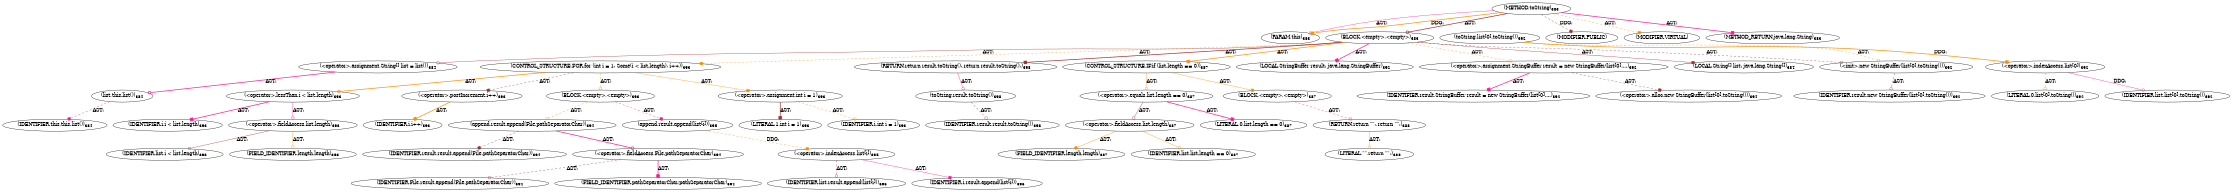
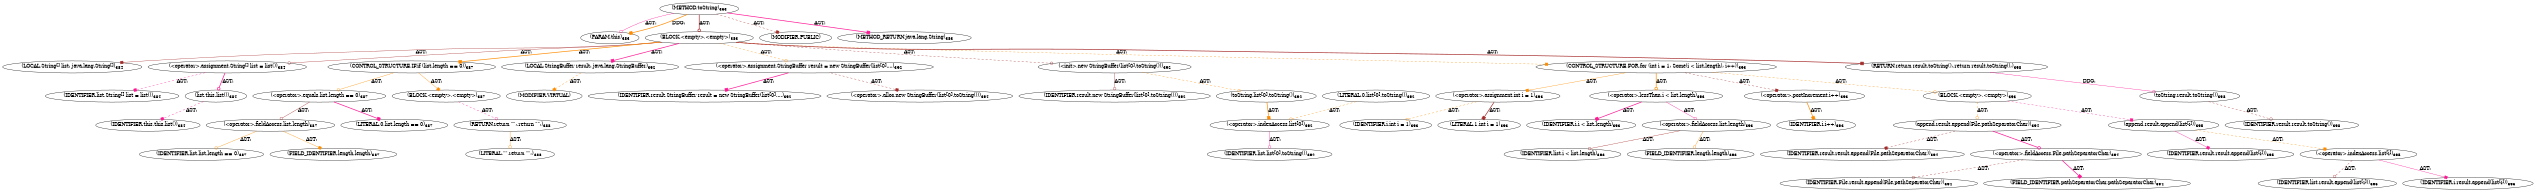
node "(METHOD,toString)": text "383" -> "353"
edge "(METHOD,toString)" -> "(MODIFIER,PUBLIC)": label "DDG: " -> "AST: "
edge "(METHOD,toString)" -> "(MODIFIER,VIRTUAL)": now "(LOCAL,StringBuffer result: java.lang.StringBuffer)" -> "(MODIFIER,VIRTUAL)"
edge "(toString,list[0].toString())" -> "(<init>,new StringBuffer(list[0].toString()))": reversed
edge "(toString,list[0].toString())" -> "(<operator>.indexAccess,list[0])": label "DDG: " -> "AST: "
edge "(<init>,new StringBuffer(list[0].toString()))" -> "(IDENTIFIER,result,new StringBuffer(list[0].toString()))": style dashed -> solid
edge "(<operator>.indexAccess,list[0])" -> "(LITERAL,0,list[0].toString())": reversed
edge "(RETURN,return result.toString();,return result.toString();)" -> "(toString,result.toString())": label "AST: " -> "DDG: "
edge "(<operator>.indexAccess,list[0])" -> "(IDENTIFIER,list,list[0].toString())": label "DDG: " -> "AST: "
node "(IDENTIFIER,list,String[] list = list())": added
edge "(append,result.append(list[i]))" -> "(<operator>.indexAccess,list[i])": label "DDG: " -> "AST: "
node "(IDENTIFIER,result,result.append(list[i]))": added
